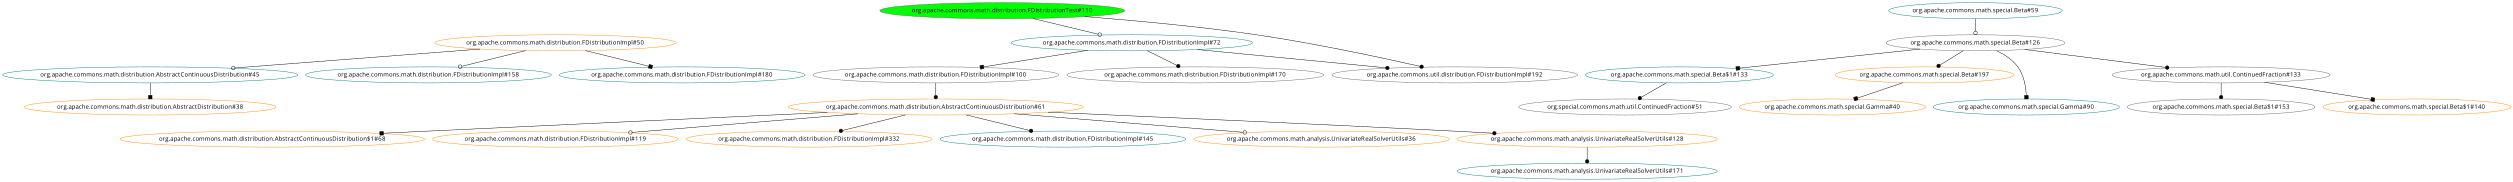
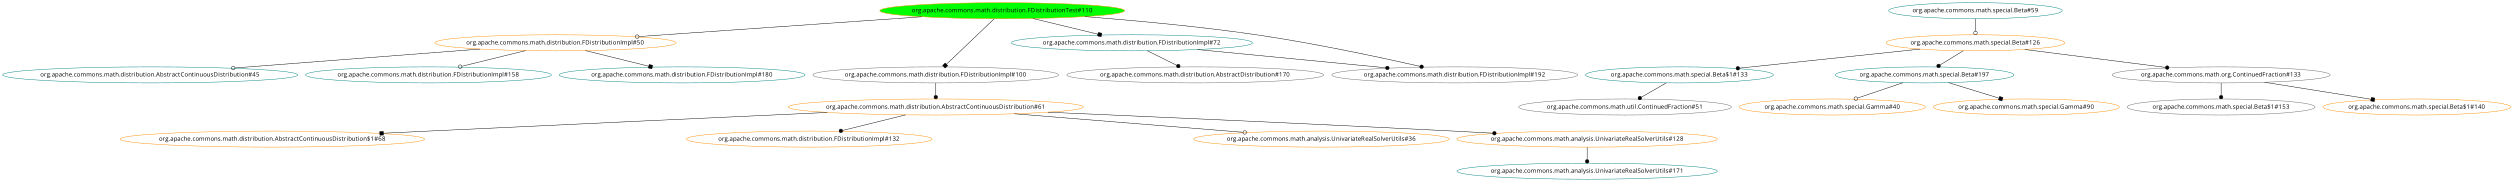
node "org.apache.commons.math.distribution.FDistributionTest#110": color gray40 -> darkorange
edge "org.apache.commons.math.distribution.FDistributionTest#110" -> "org.apache.commons.math.distribution.FDistributionImpl#72": arrowhead odot -> box
edge "org.apache.commons.math.distribution.FDistributionTest#110" -> "org.apache.commons.math.distribution.FDistributionImpl#50": added
node "org.apache.commons.math.special.Beta#126": color gray40 -> darkorange
edge "org.apache.commons.math.distribution.FDistributionImpl#72" -> "org.apache.commons.math.distribution.FDistributionImpl#100": now "org.apache.commons.math.distribution.FDistributionTest#110" -> "org.apache.commons.math.distribution.FDistributionImpl#100"
edge "org.apache.commons.math.special.Beta#126" -> "org.apache.commons.math.special.Beta$1#133": arrowhead box -> dot
edge "org.apache.commons.math.special.Beta#126" -> "org.apache.commons.math.special.Gamma#90": now "org.apache.commons.math.special.Beta#197" -> "org.apache.commons.math.special.Gamma#90"
node "org.apache.commons.math.distribution.FDistributionImpl#170": label "org.apache.commons.math.distribution.FDistributionImpl#170" -> "org.apache.commons.math.distribution.AbstractDistribution#170"
node "org.apache.commons.util.distribution.FDistributionImpl#192": label "org.apache.commons.util.distribution.FDistributionImpl#192" -> "org.apache.commons.math.distribution.FDistributionImpl#192"
node "org.apache.commons.math.special.Beta#197": color darkorange -> teal
node "org.apache.commons.math.util.ContinuedFraction#133": label "org.apache.commons.math.util.ContinuedFraction#133" -> "org.apache.commons.math.org.ContinuedFraction#133"
edge "org.apache.commons.math.special.Beta#197" -> "org.apache.commons.math.special.Gamma#40": arrowhead box -> odot
node "org.apache.commons.math.distribution.AbstractDistribution#38": removed
node "org.special.commons.math.util.ContinuedFraction#51": label "org.special.commons.math.util.ContinuedFraction#51" -> "org.apache.commons.math.util.ContinuedFraction#51"
node "org.apache.commons.math.special.Gamma#90": color teal -> darkorange
node "org.apache.commons.math.distribution.FDistributionImpl#119": removed
node "org.apache.commons.math.distribution.FDistributionImpl#332": label "org.apache.commons.math.distribution.FDistributionImpl#332" -> "org.apache.commons.math.distribution.FDistributionImpl#132"
node "org.apache.commons.math.distribution.FDistributionImpl#145": removed
